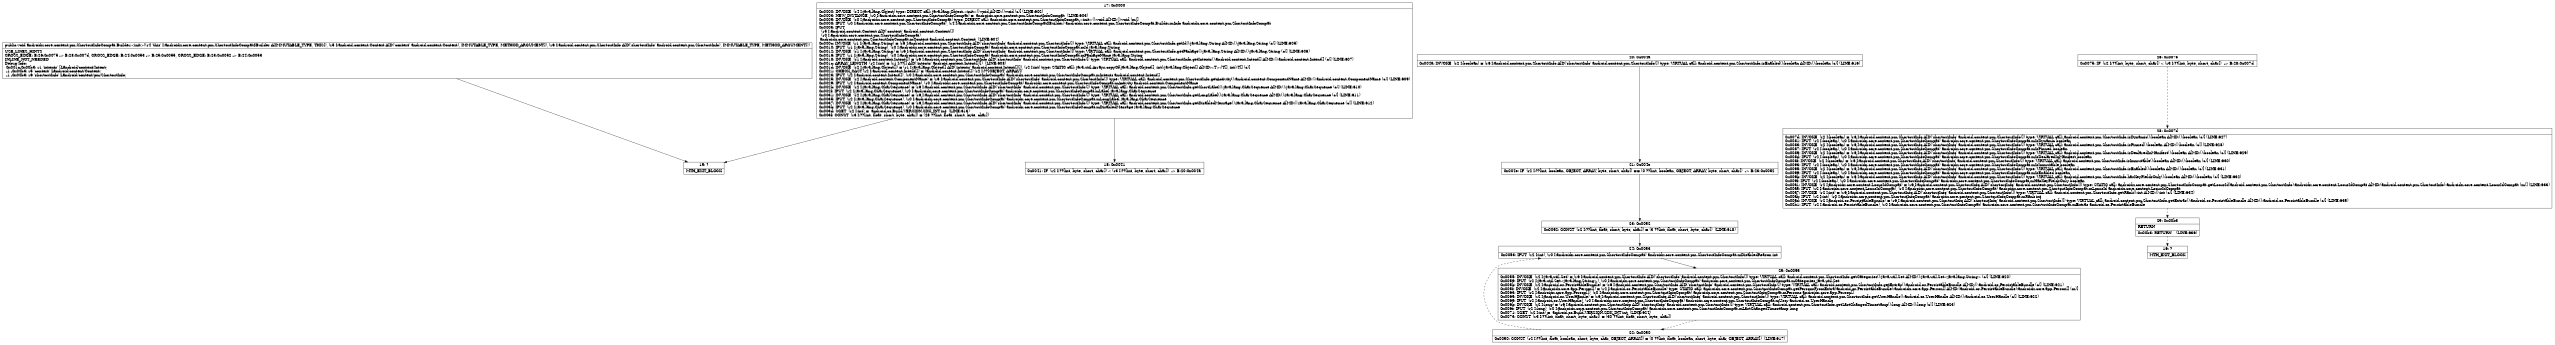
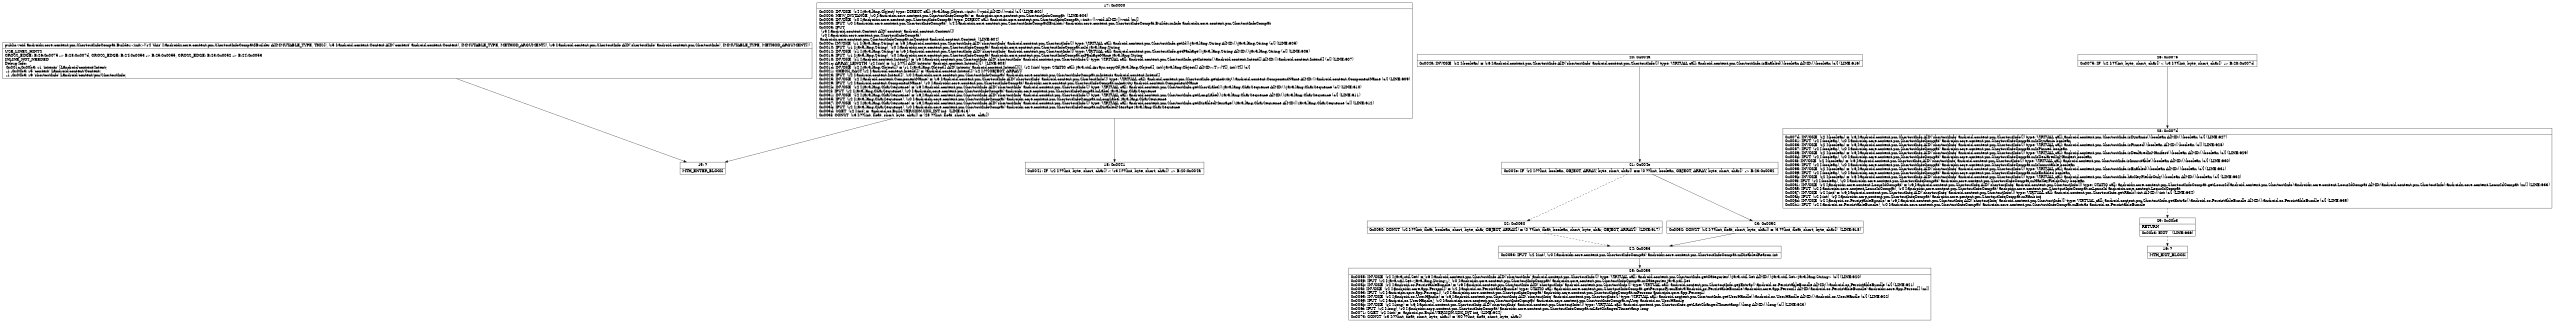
edge "26: 0x0075" -> "28: 0x007d": style dashed -> solid
node "15: ?": text "MTH_EXIT_BLOCK" -> "MTH_ENTER_BLOCK"
node "29: 0x00b3": text "0x00b3: RETURN    (LINE:636)" -> "0x00b3: EXIT    (LINE:636)"
edge "25: 0x0055" -> "22: 0x0050": now "21: 0x004e" -> "22: 0x0050"
